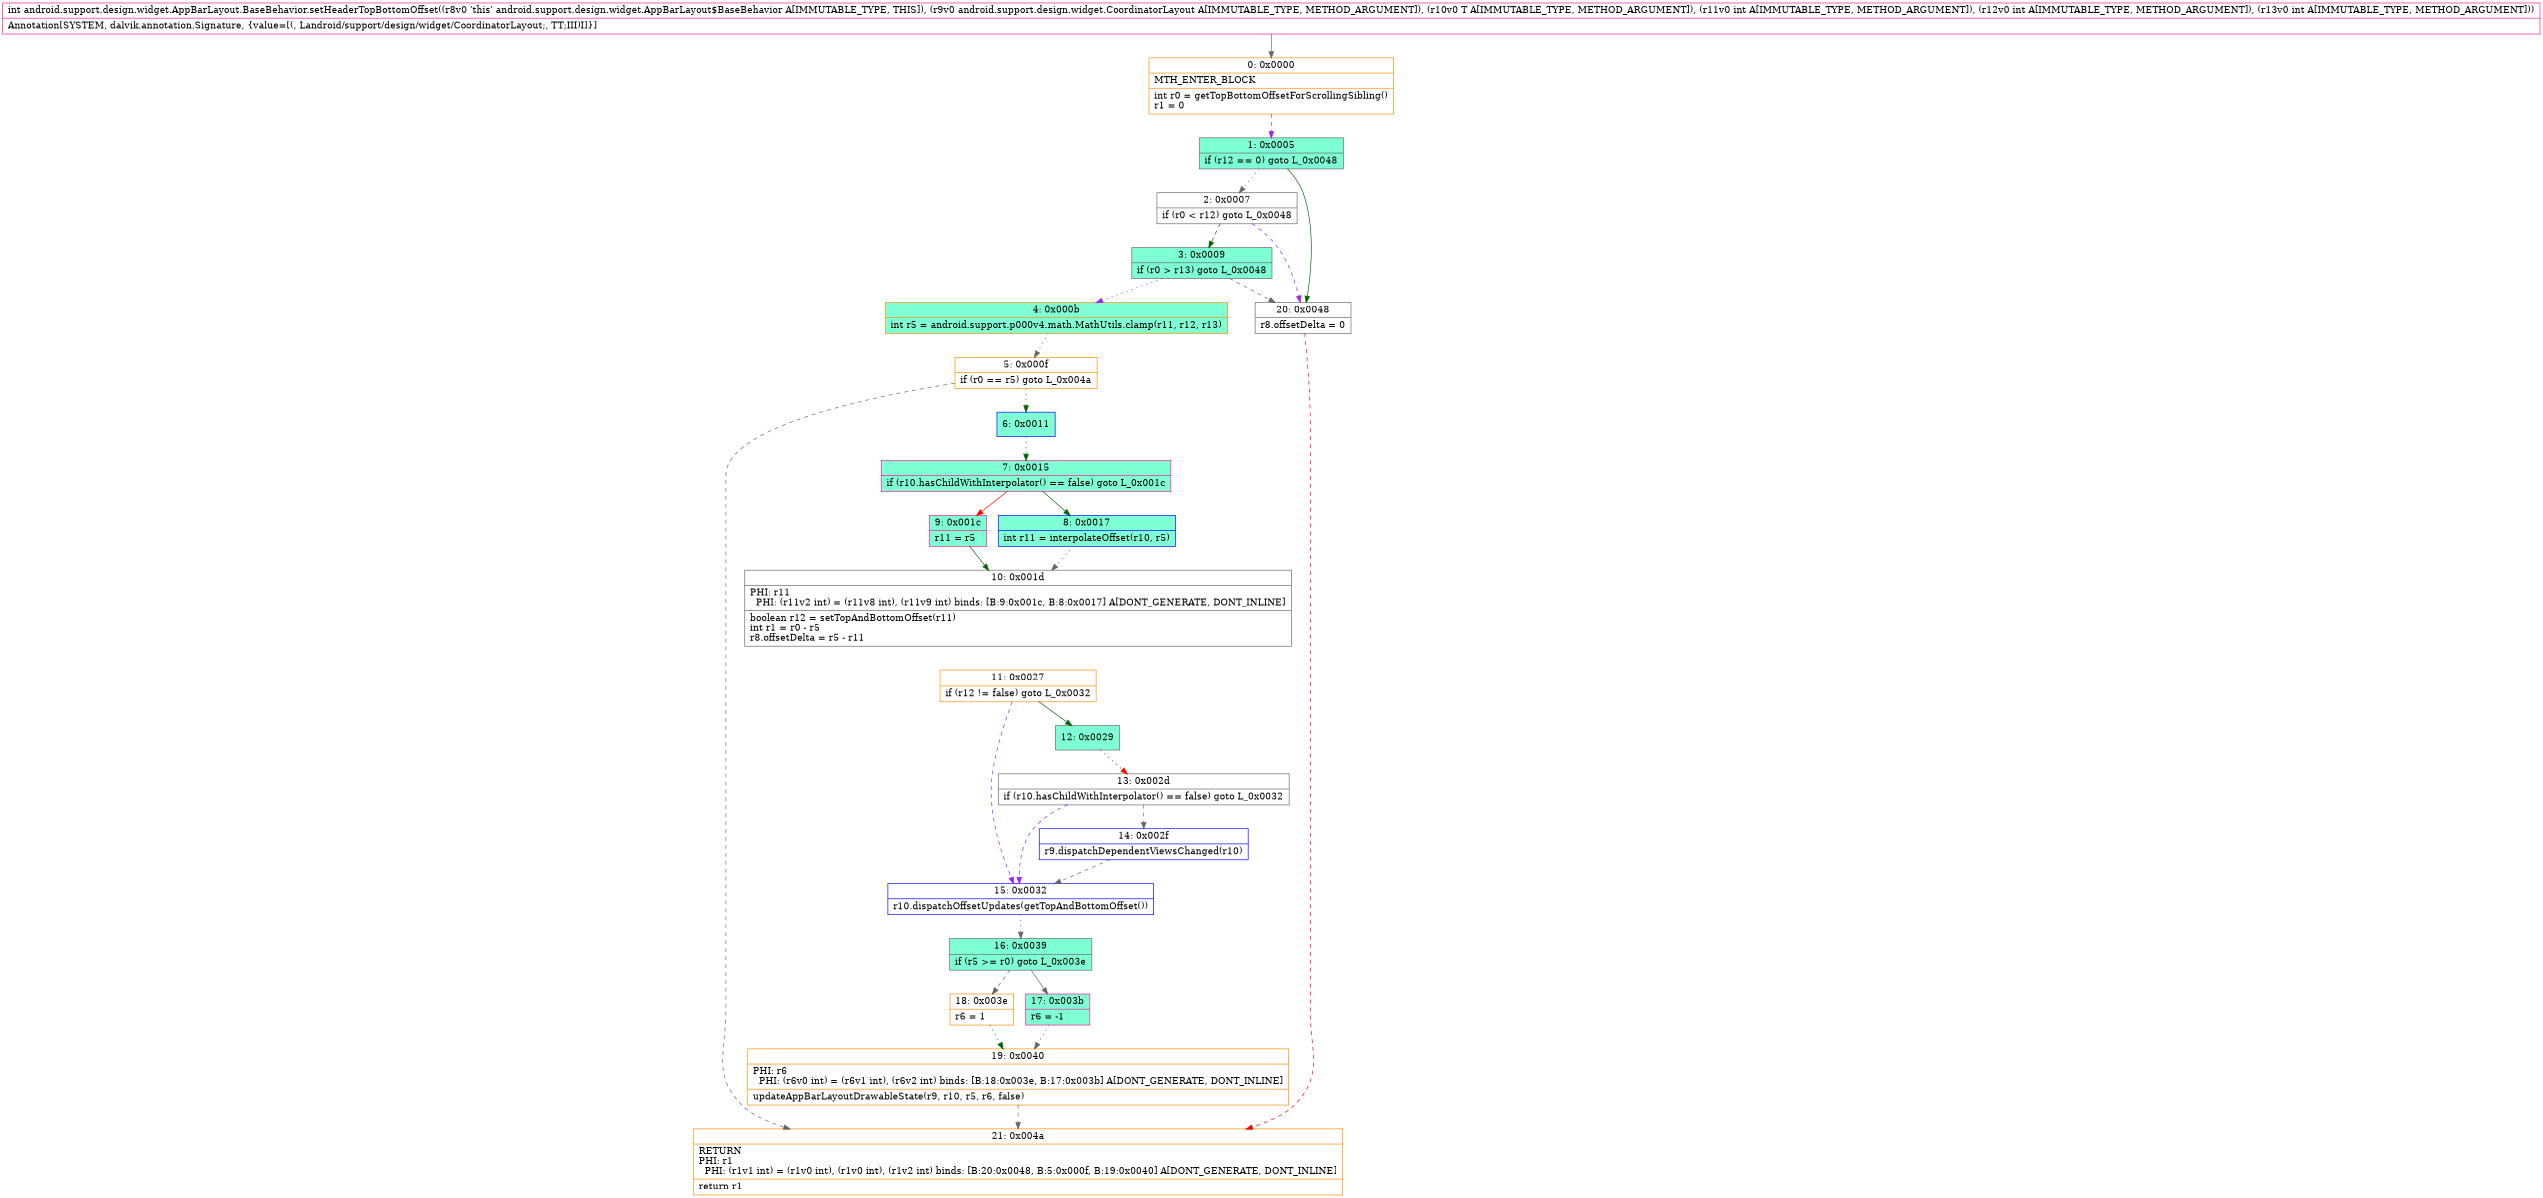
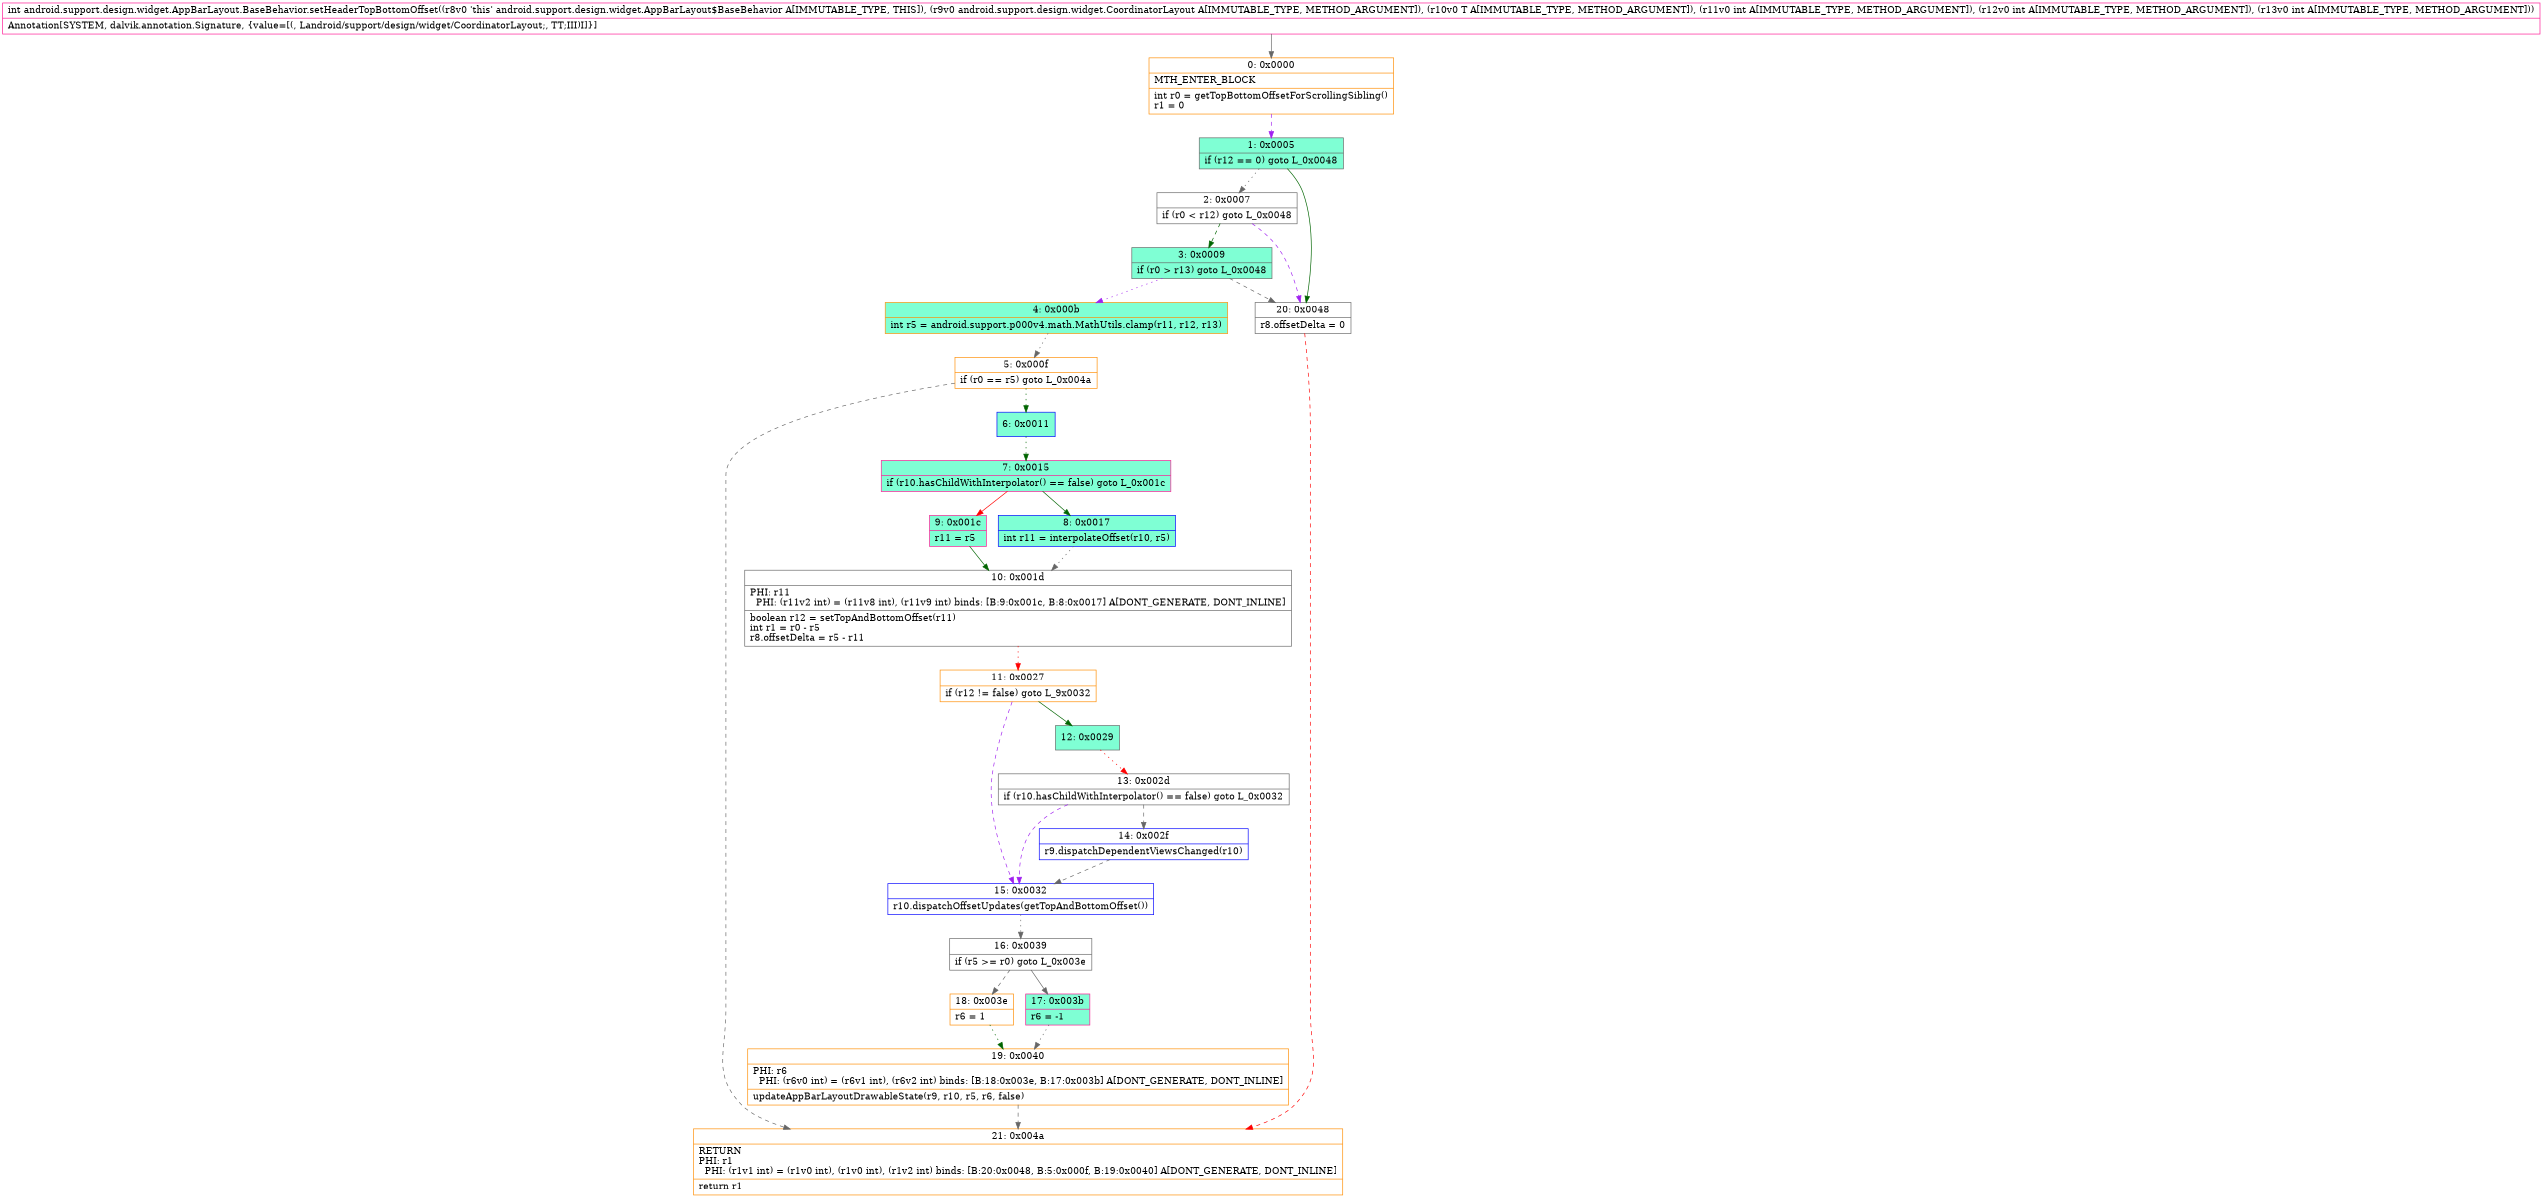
edge "10: 0x001d" -> "11: 0x0027": added
node "11: 0x0027": text "if (r12 != false) goto L_0x0032" -> "if (r12 != false) goto L_9x0032"
node "16: 0x0039": fillcolor aquamarine -> white
